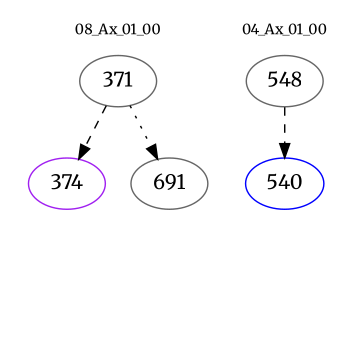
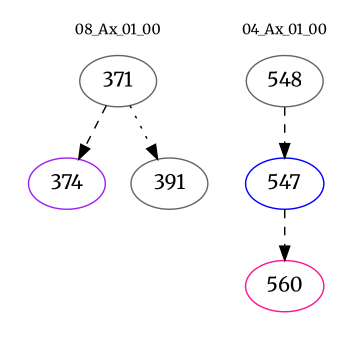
node "691": label "691" -> "391"
node "540": label "540" -> "547"
node "560": added
